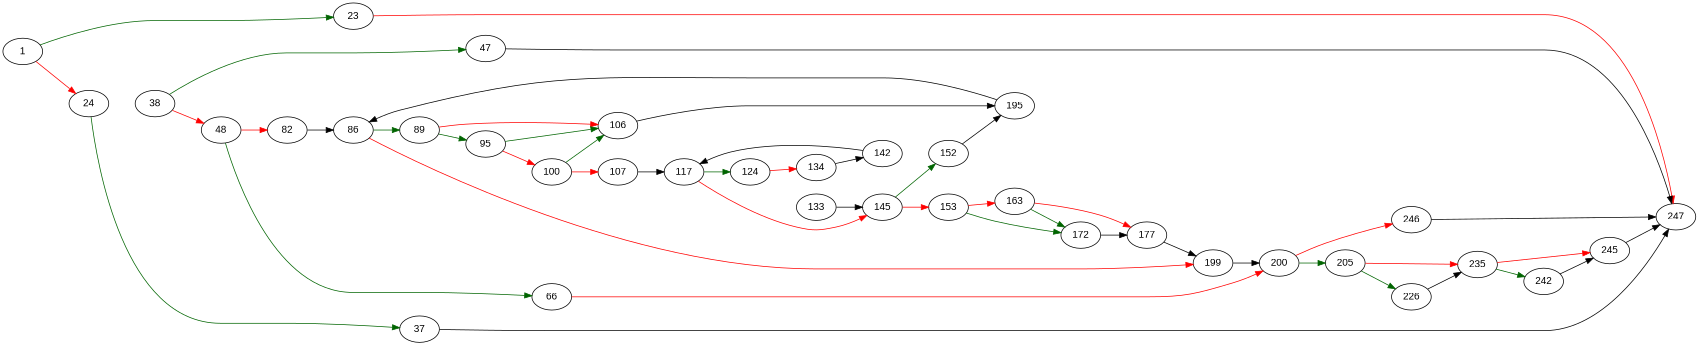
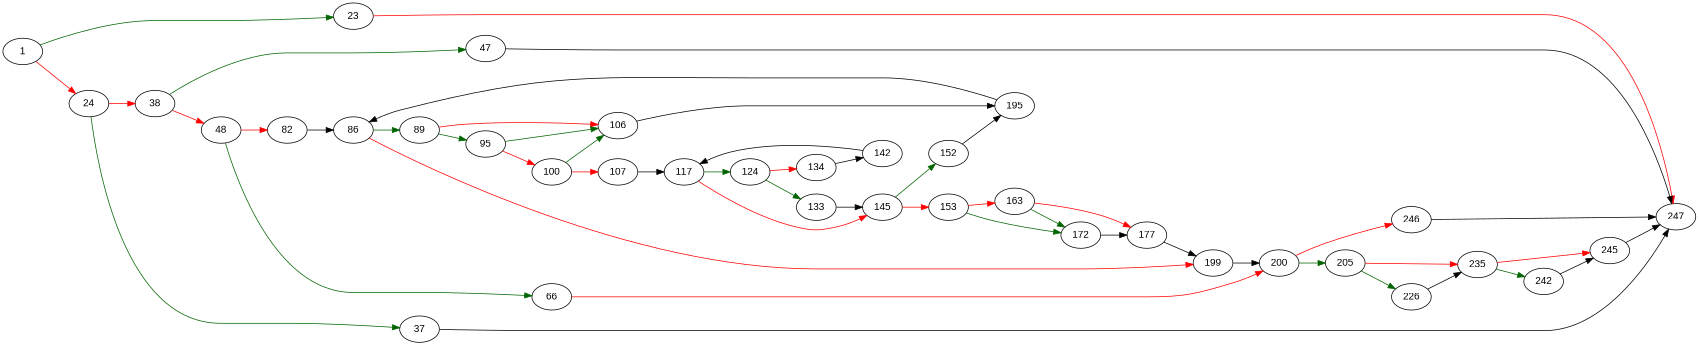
edge "24" -> "38": added
edge "124" -> "133": added
